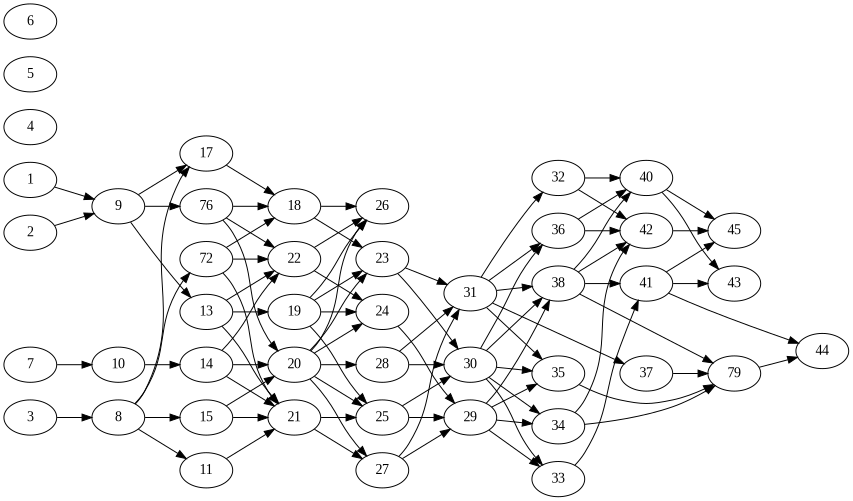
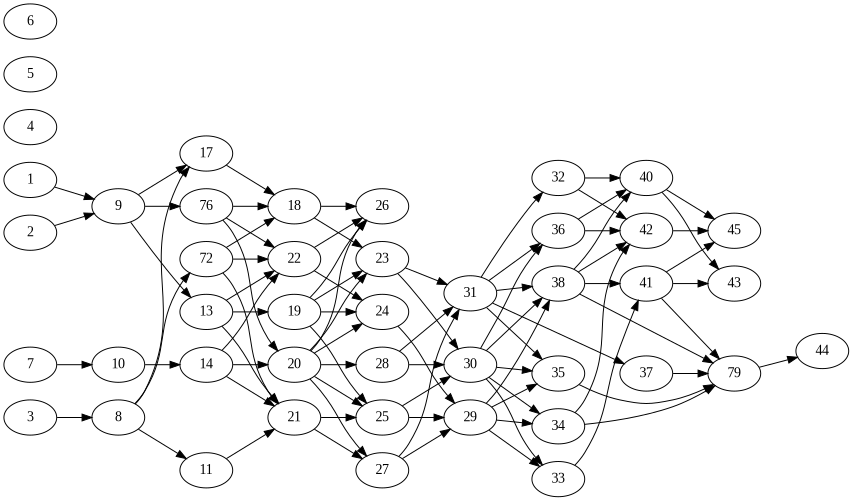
edge "41" -> "44": now "41" -> "79"
node "15": removed
